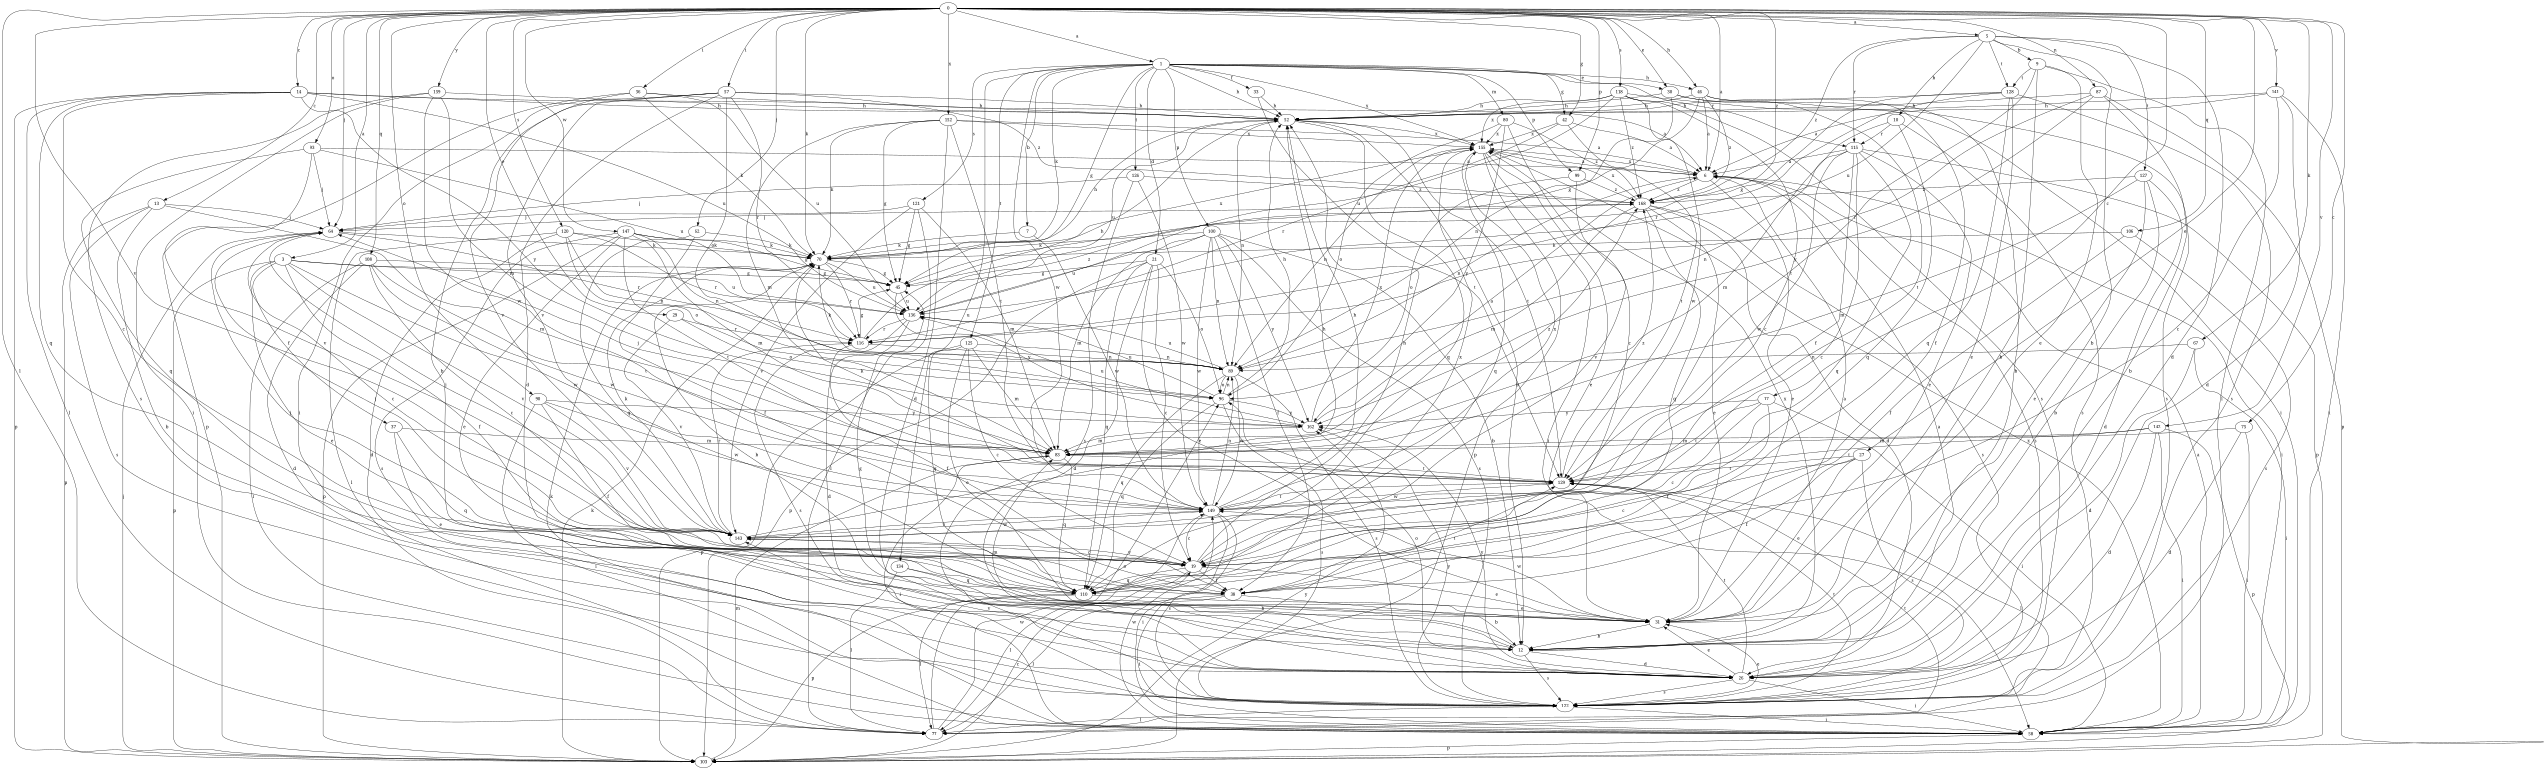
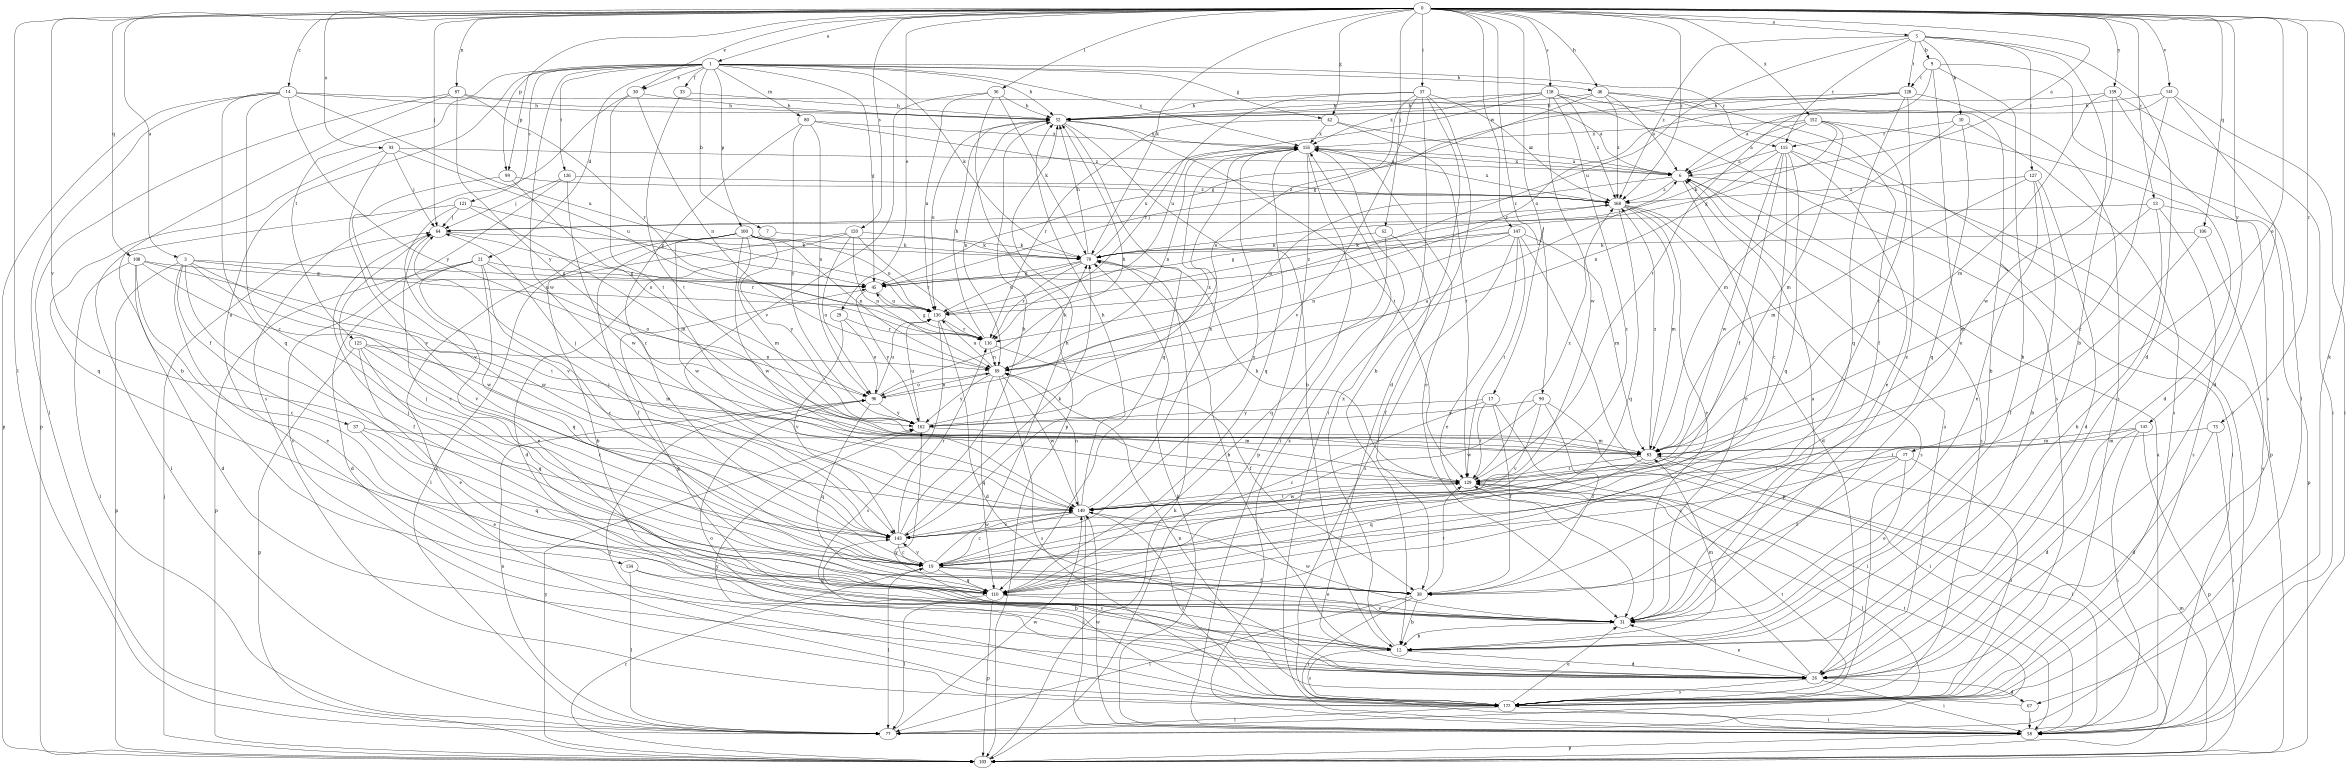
edge "89" -> "162": added, label "y"
edge "67" -> "26": reversed
